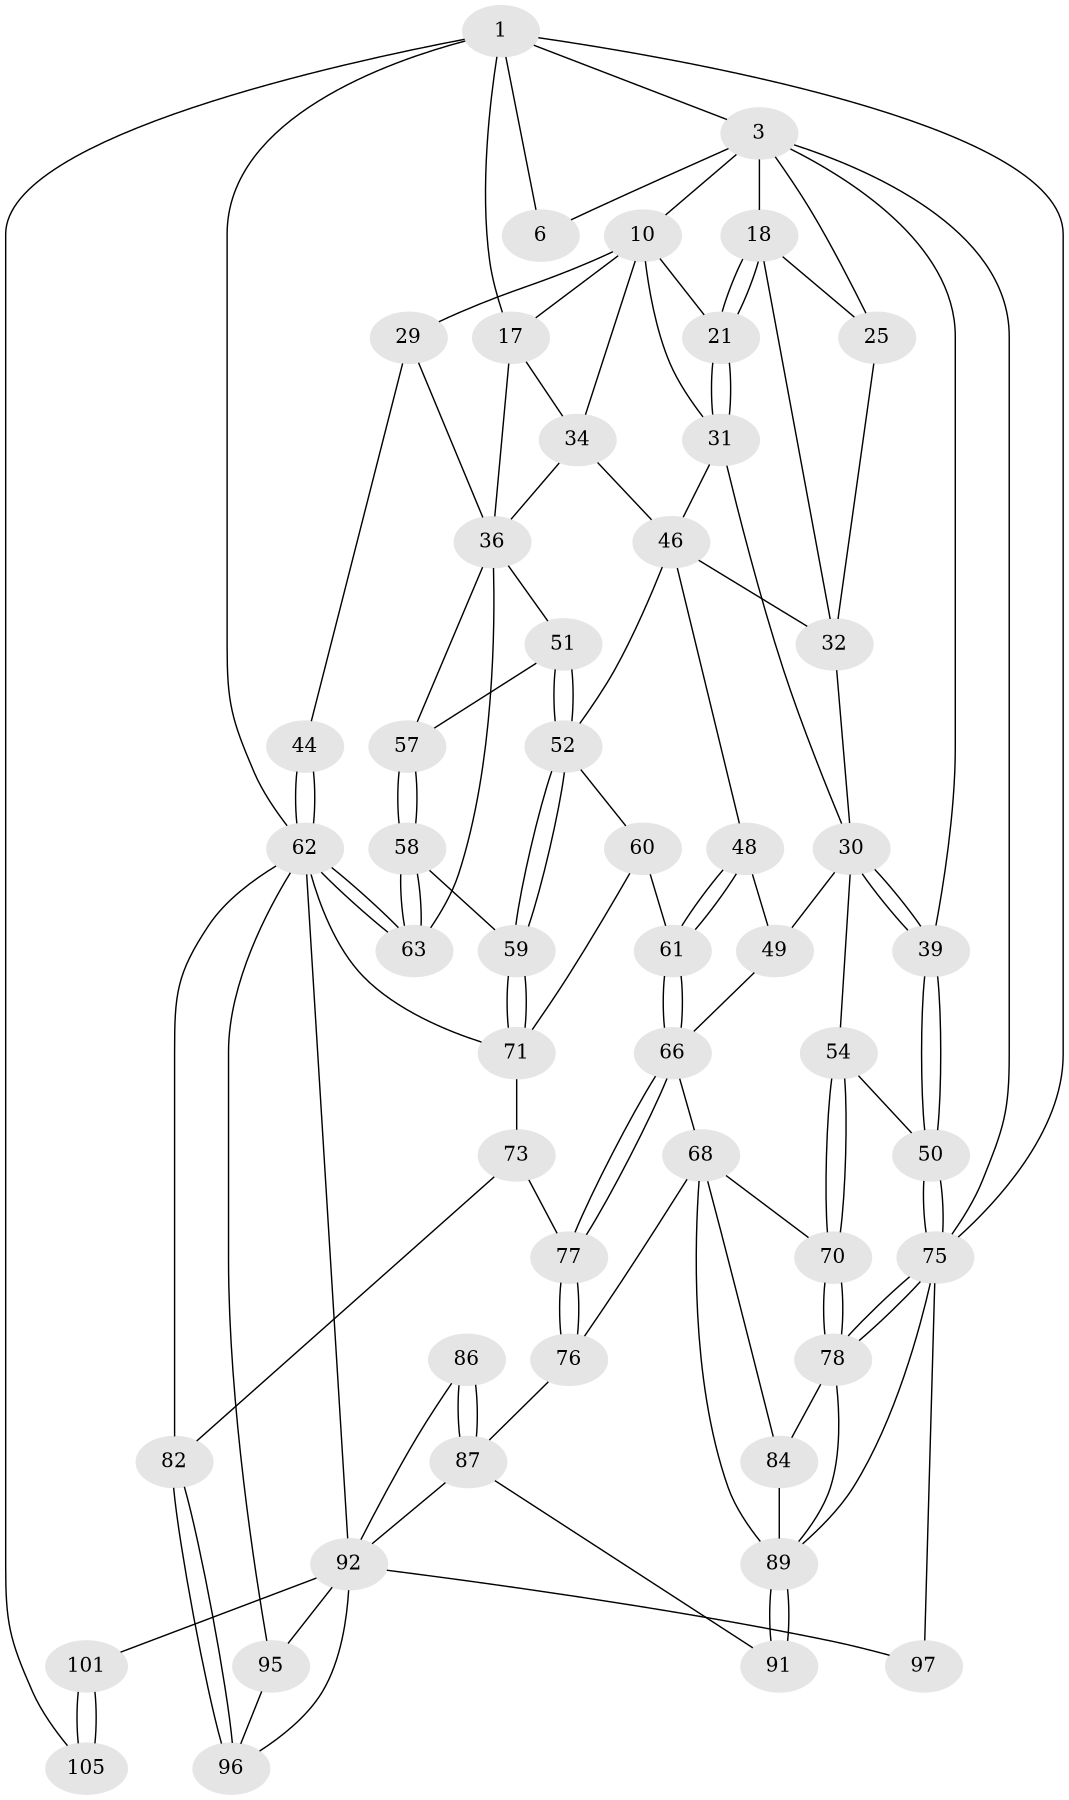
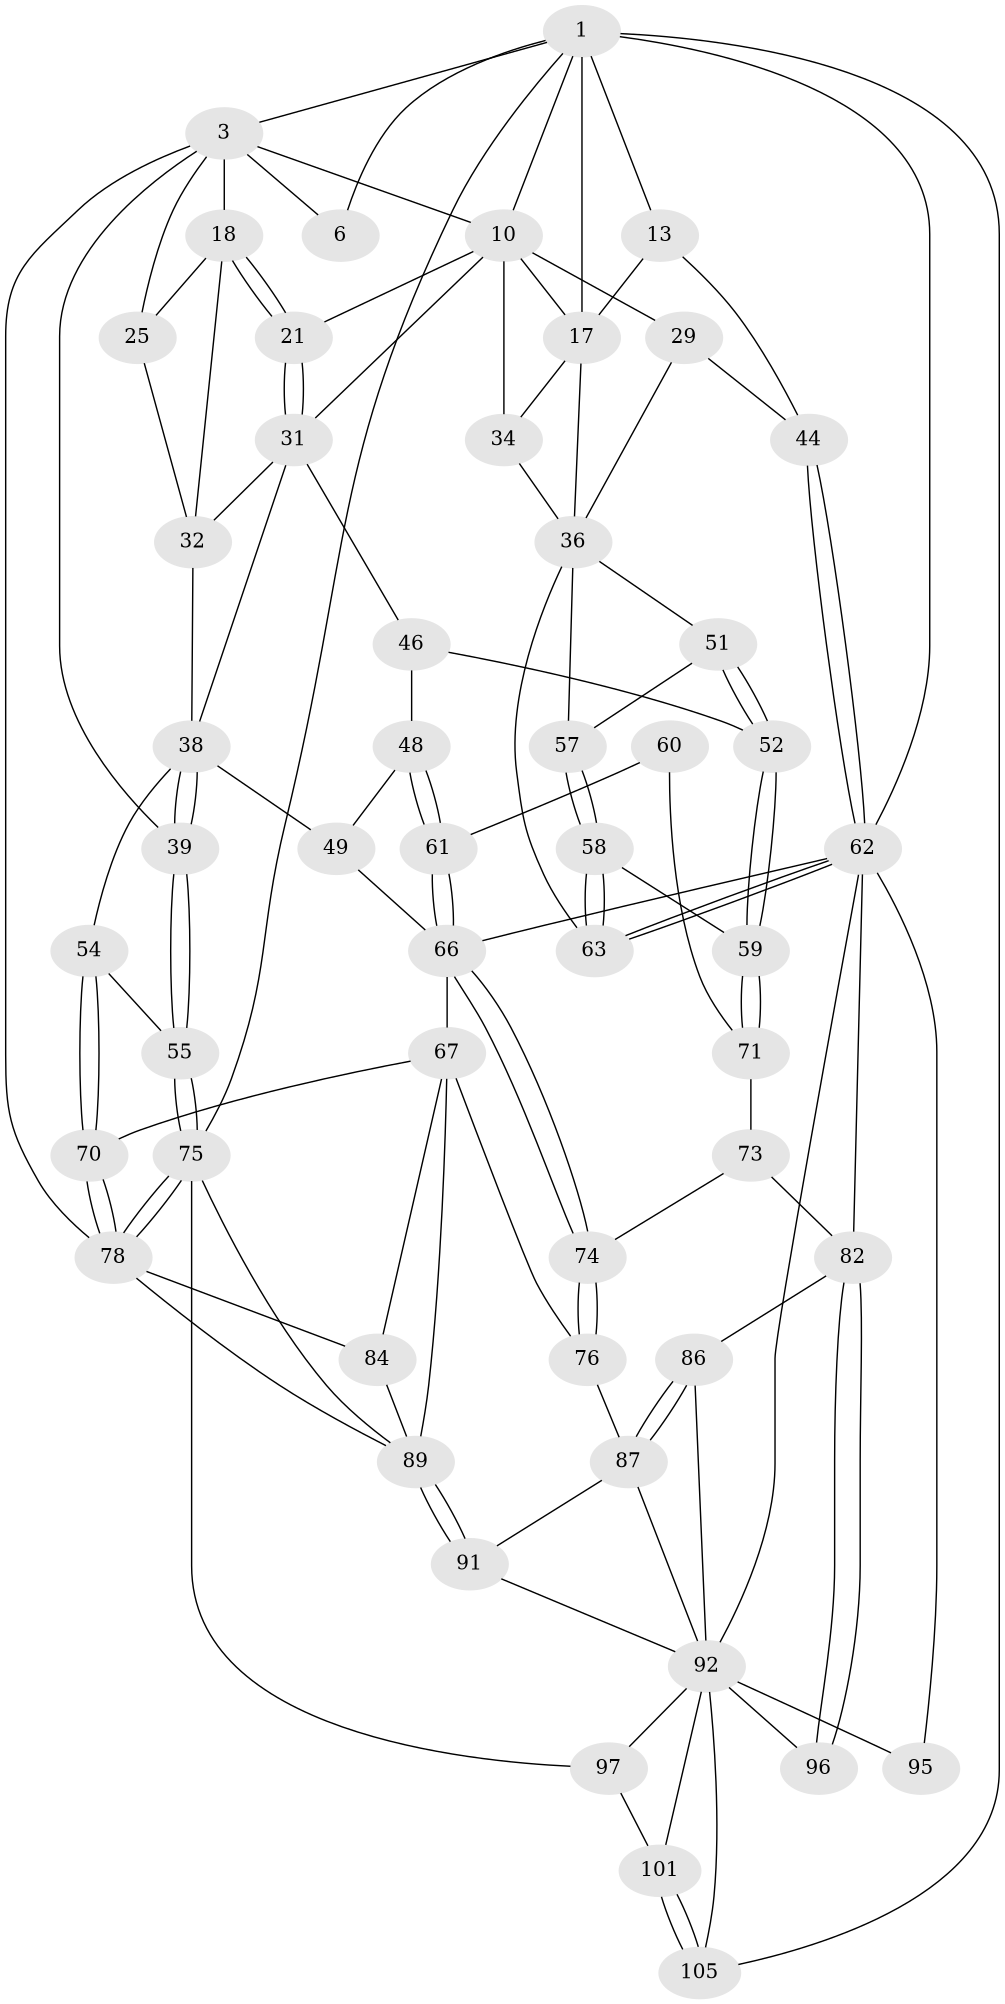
edge "1" -- "10": added
node "13": added
edge "34" -- "46": removed
edge "46" -- "32": now "31" -- "32"
edge "3" -- "75": now "3" -- "78"
edge "52" -- "60": removed
node "30": label "30" -> "38"
edge "62" -- "71": now "62" -- "66"
node "68": label "68" -> "67"
node "50": label "50" -> "55"
node "77": label "77" -> "74"
edge "82" -- "86": added
edge "91" -- "92": added
edge "95" -- "96": removed
edge "97" -- "101": added
edge "92" -- "105": added
